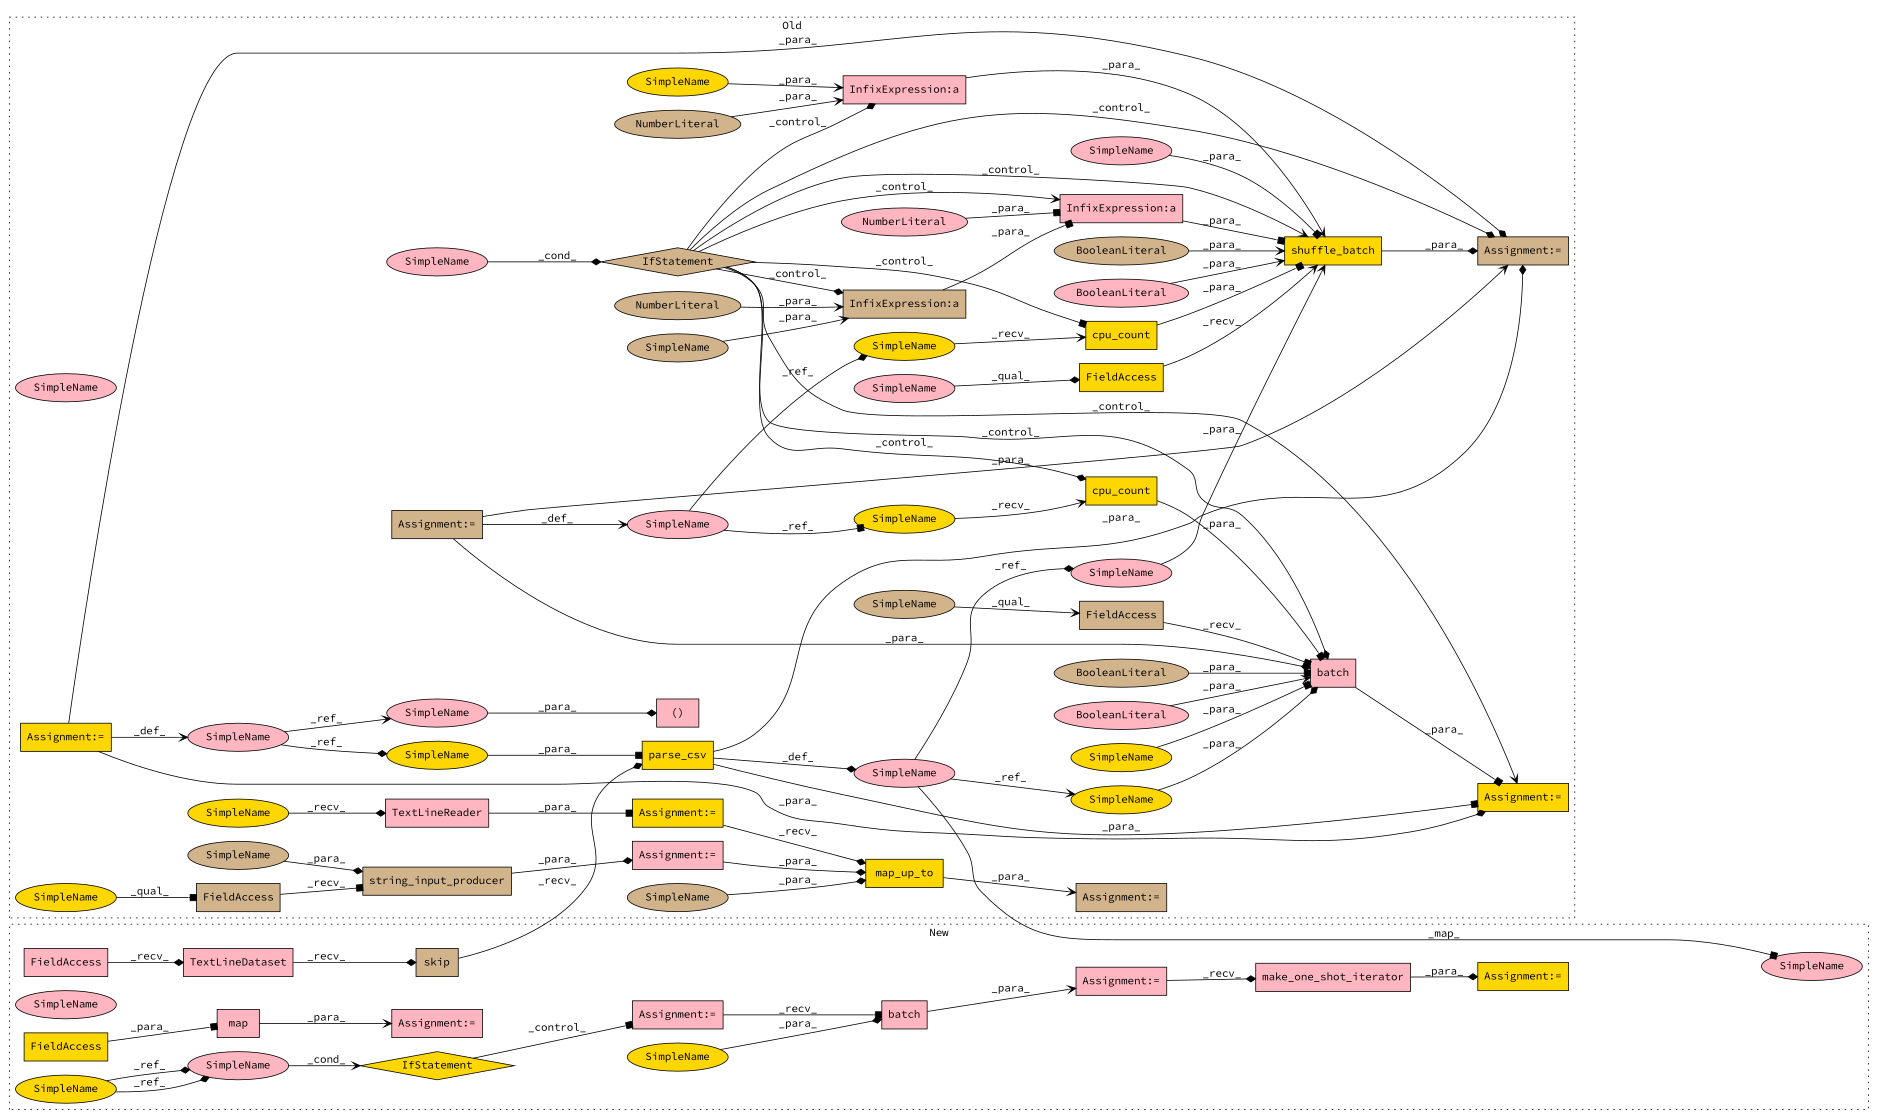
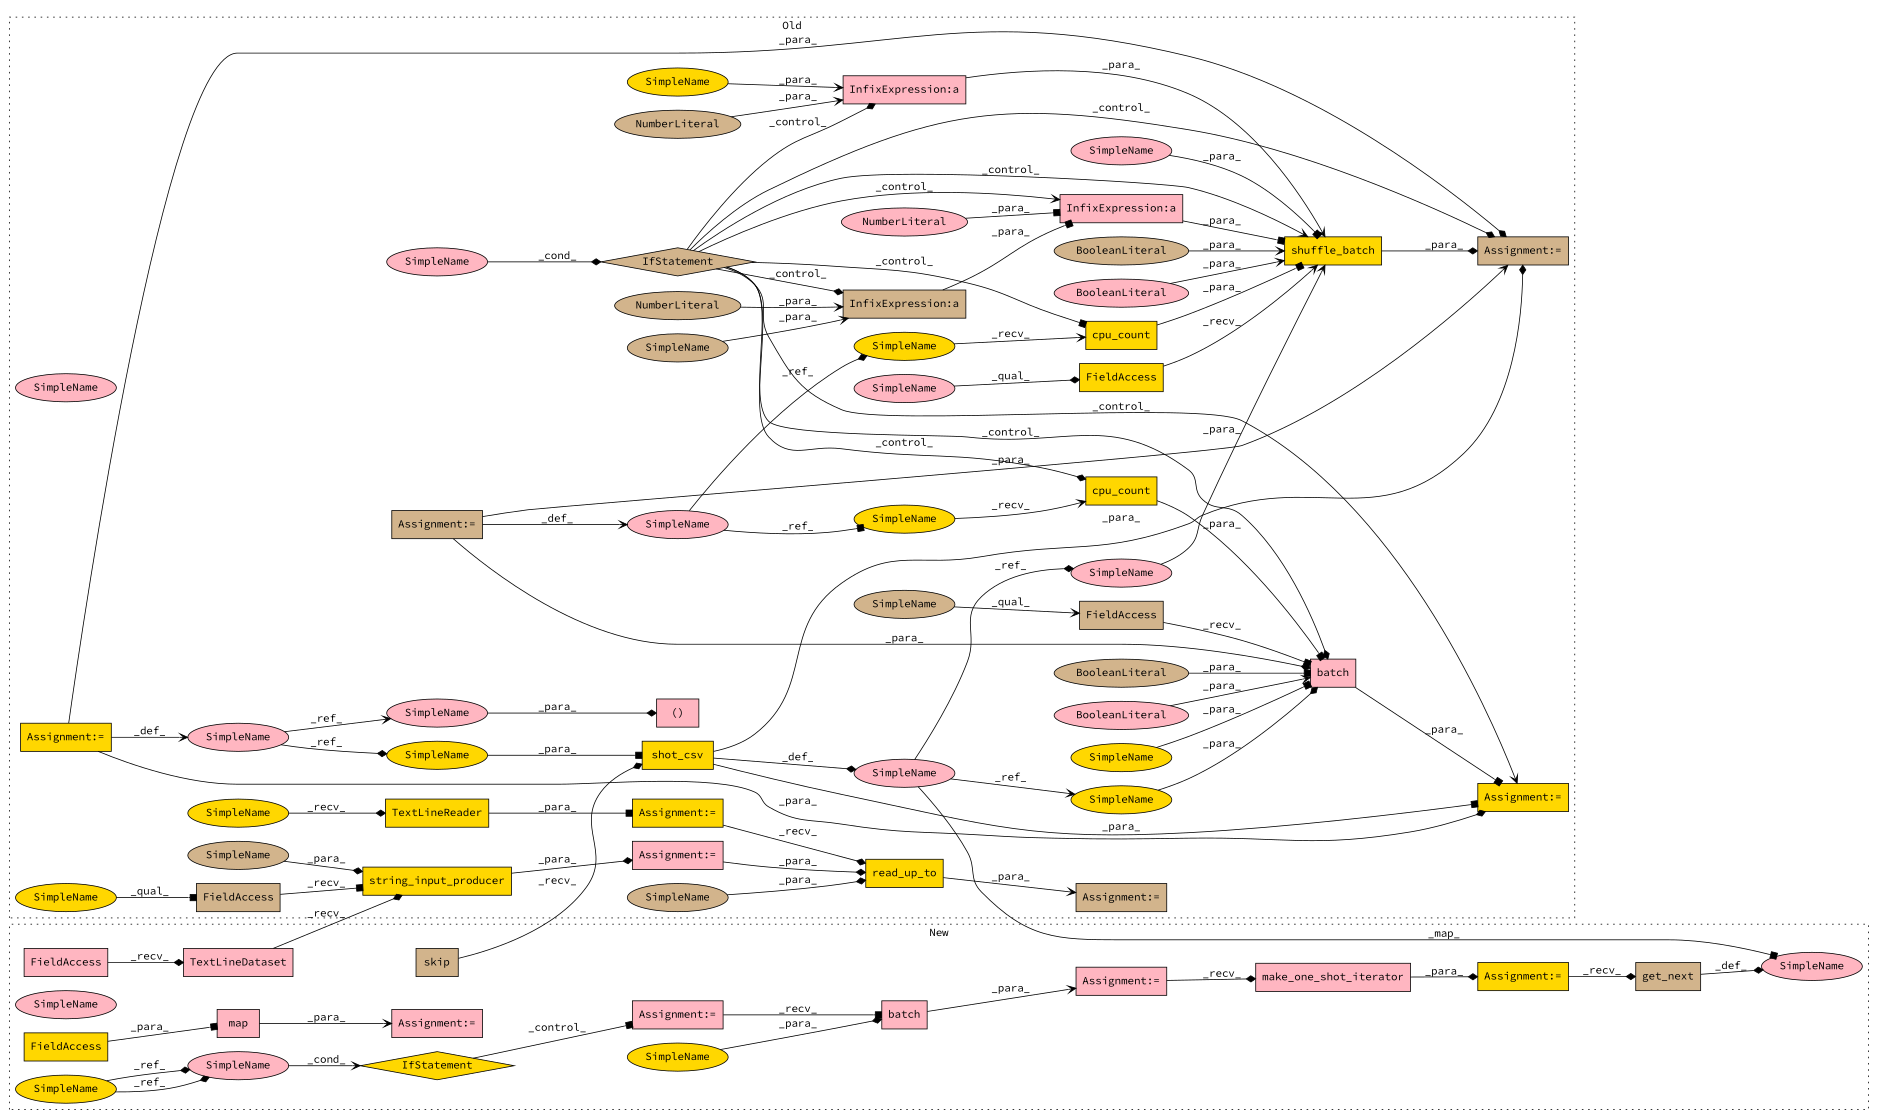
node "parse_csv": label "parse_csv" -> "shot_csv"
node "TextLineReader": fillcolor lightpink -> gold
node "map_up_to": label "map_up_to" -> "read_up_to"
node "string_input_producer": fillcolor tan -> gold
edge "TextLineDataset" -> "skip": now "TextLineDataset" -> "string_input_producer"
node "get_next": added
